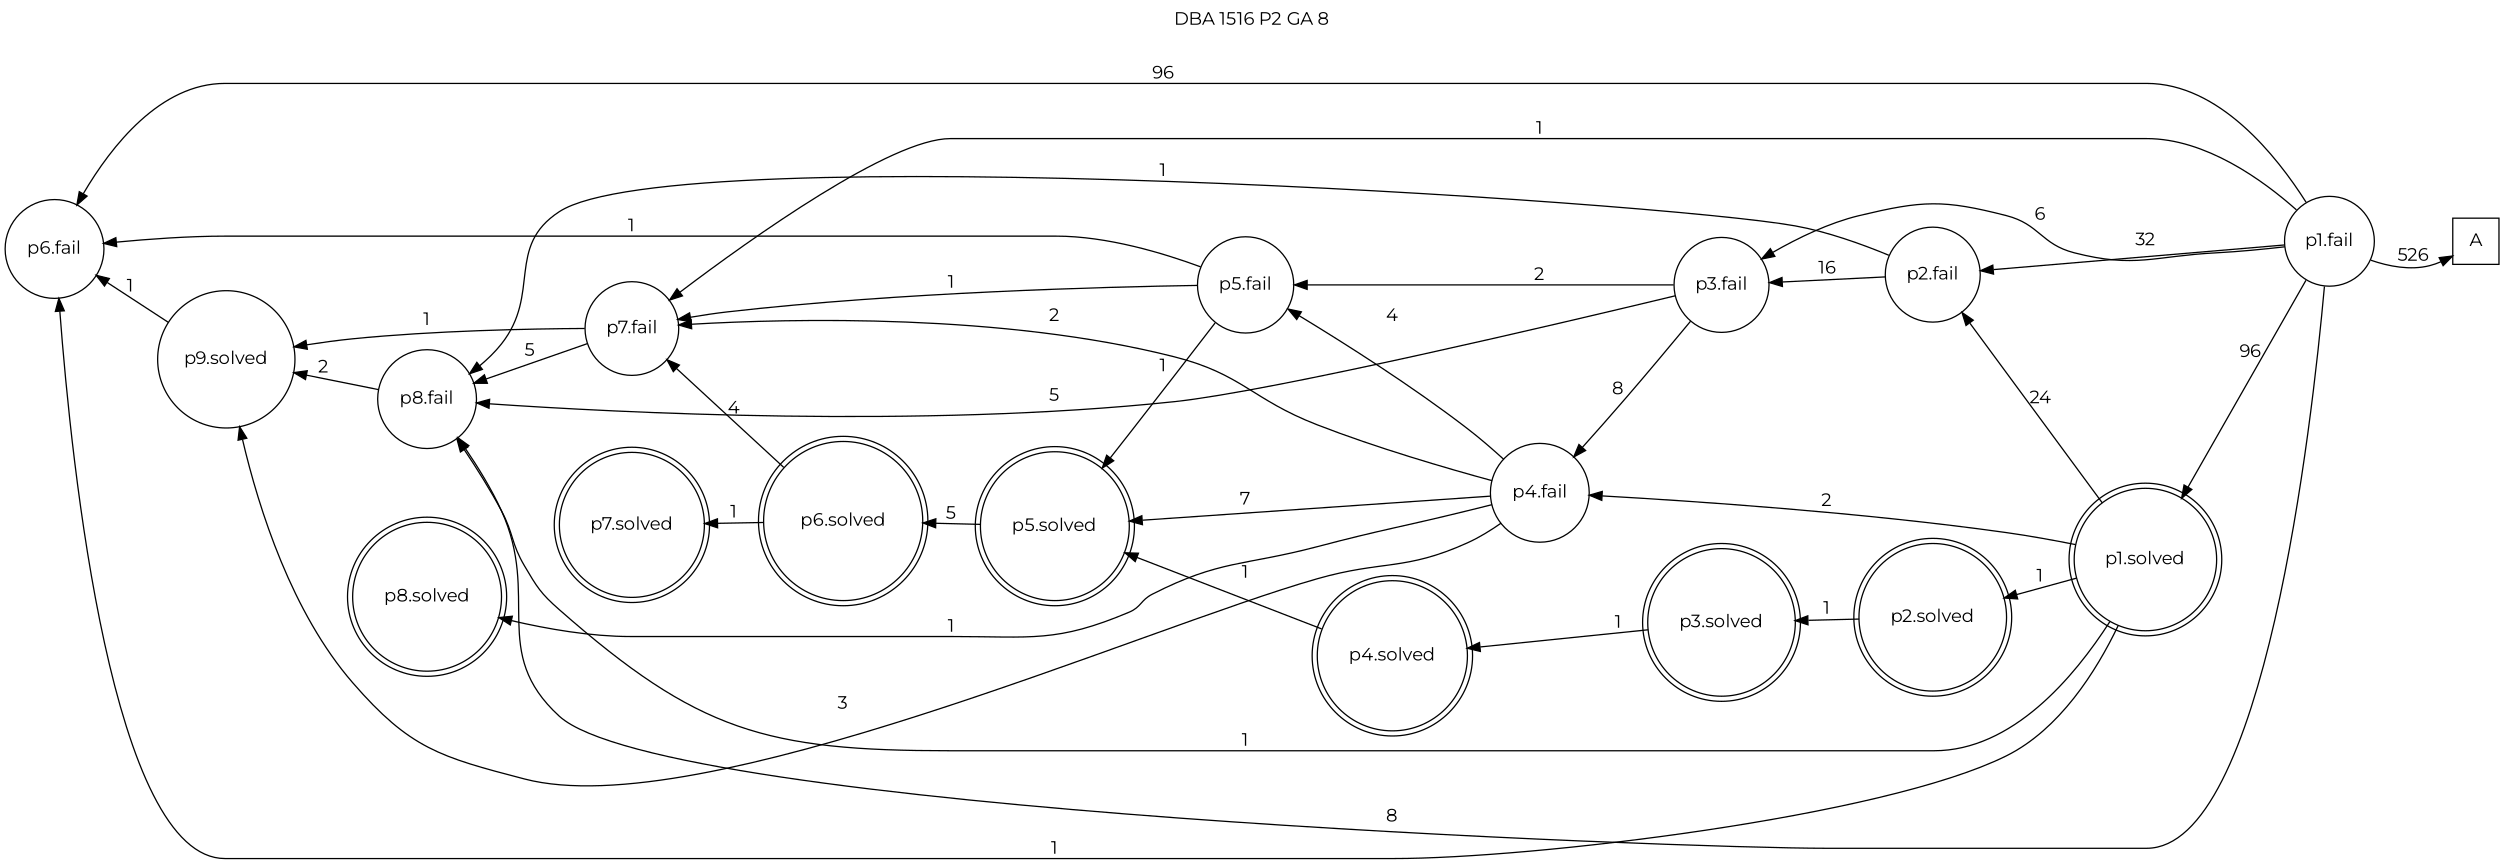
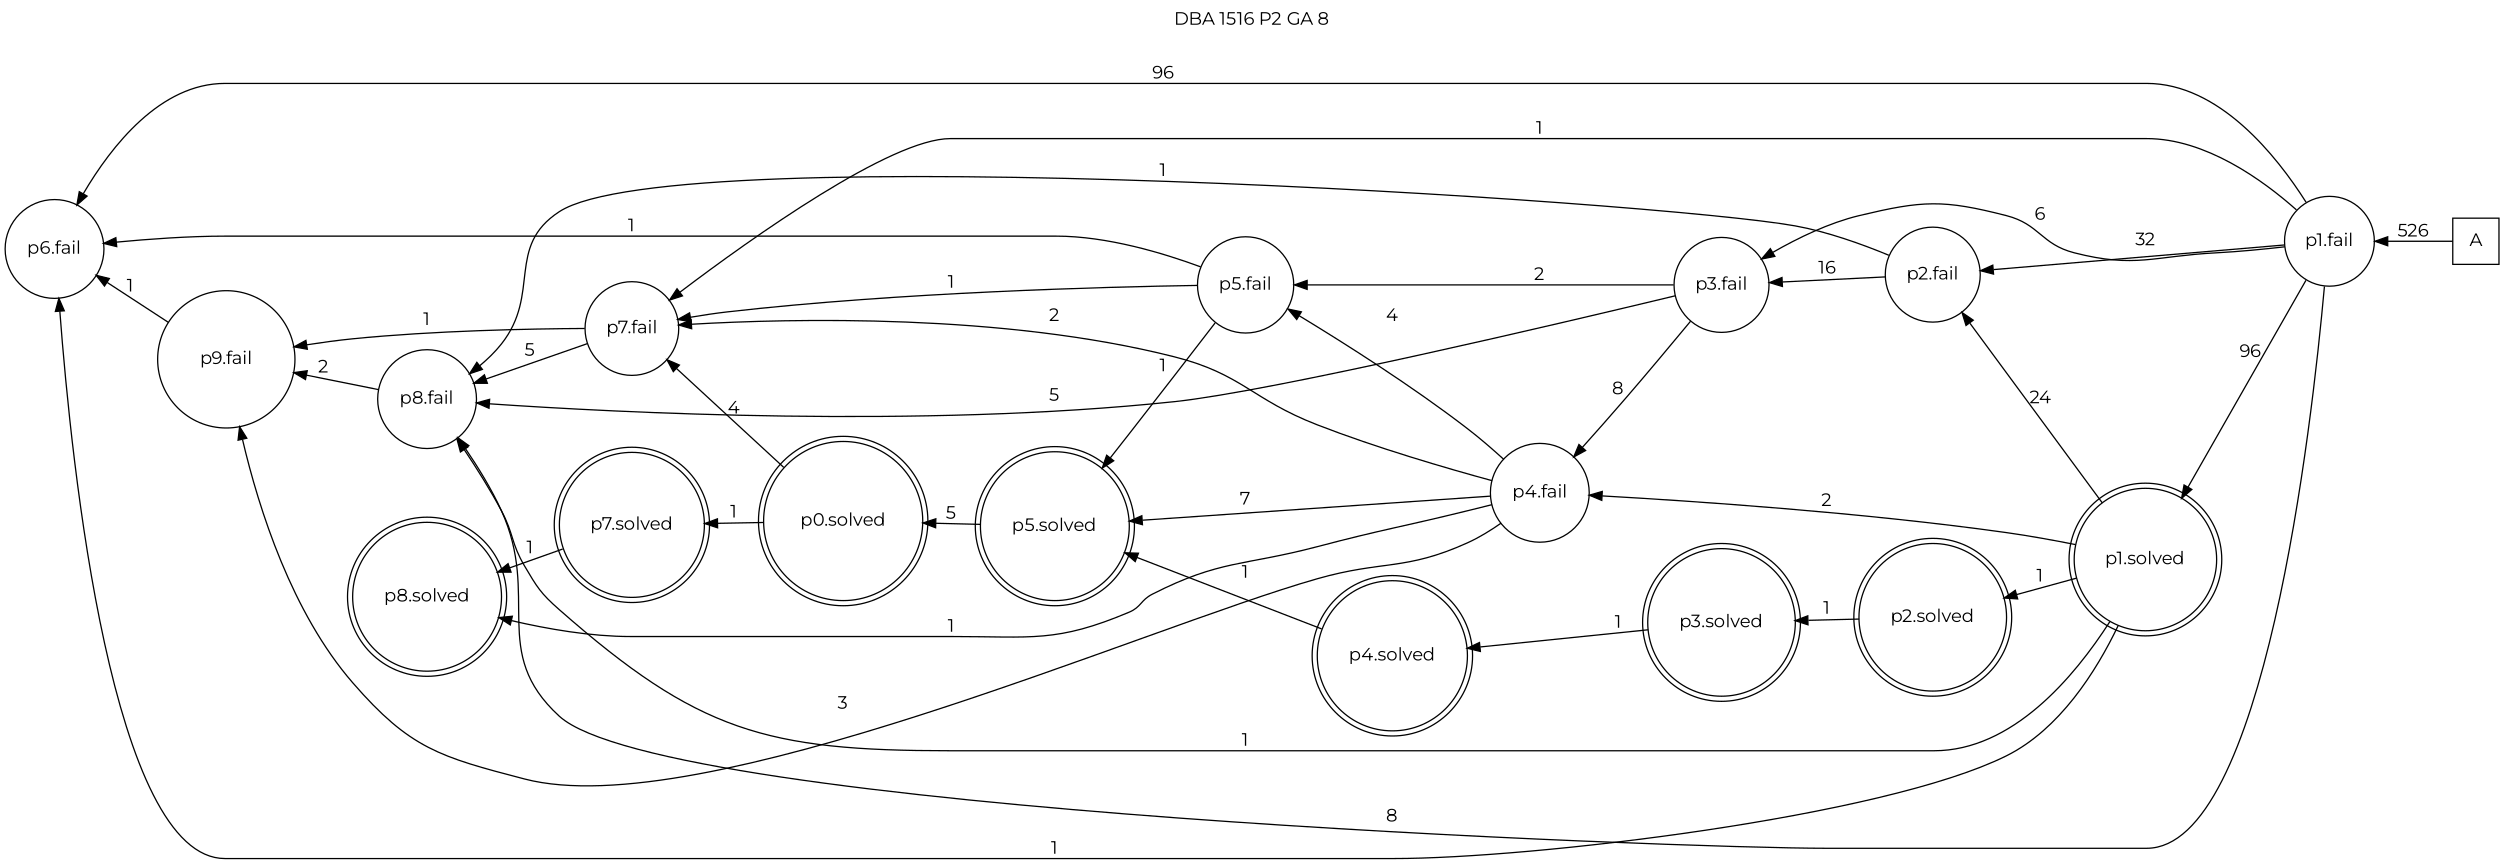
edge "p1.fail" -> "A": reversed
node "p9.solved": label "p9.solved" -> "p9.fail"
node "p6.solved": label "p6.solved" -> "p0.solved"
edge "p7.solved" -> "p8.solved": added, label "1"
